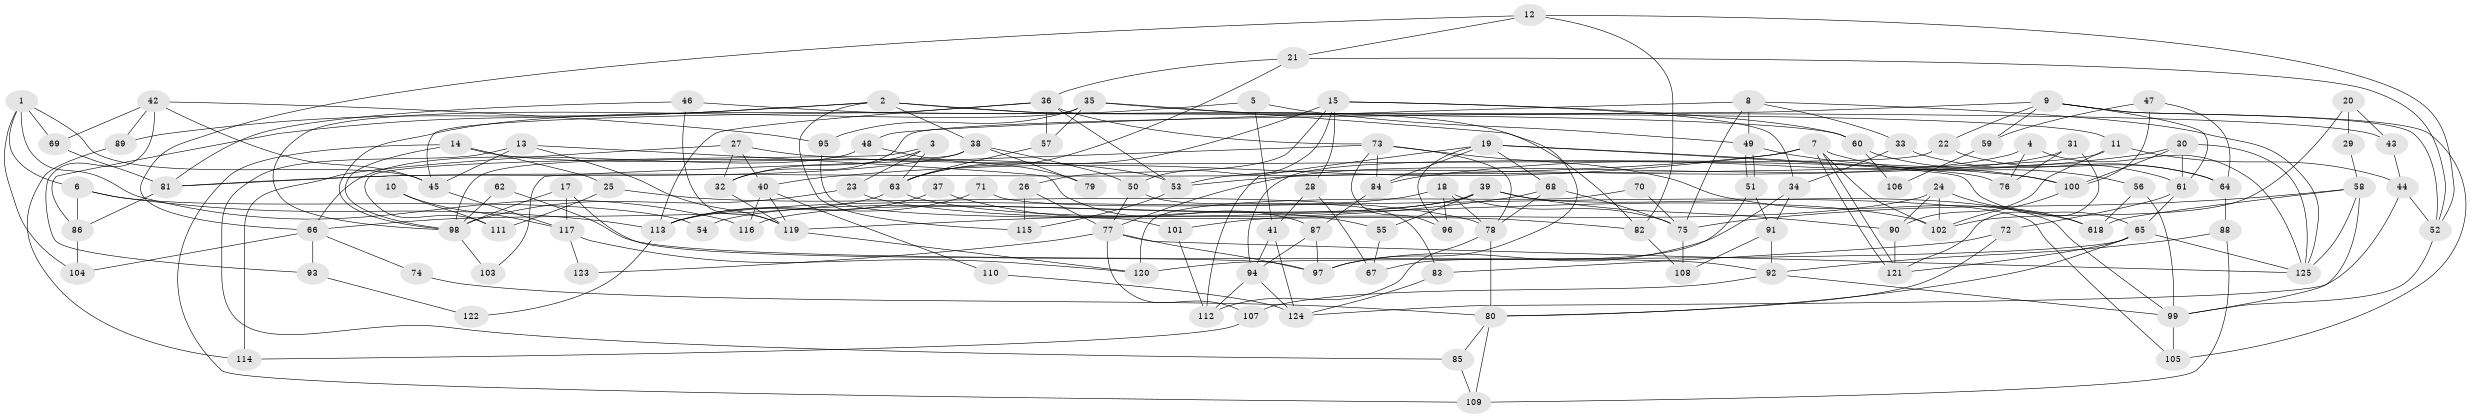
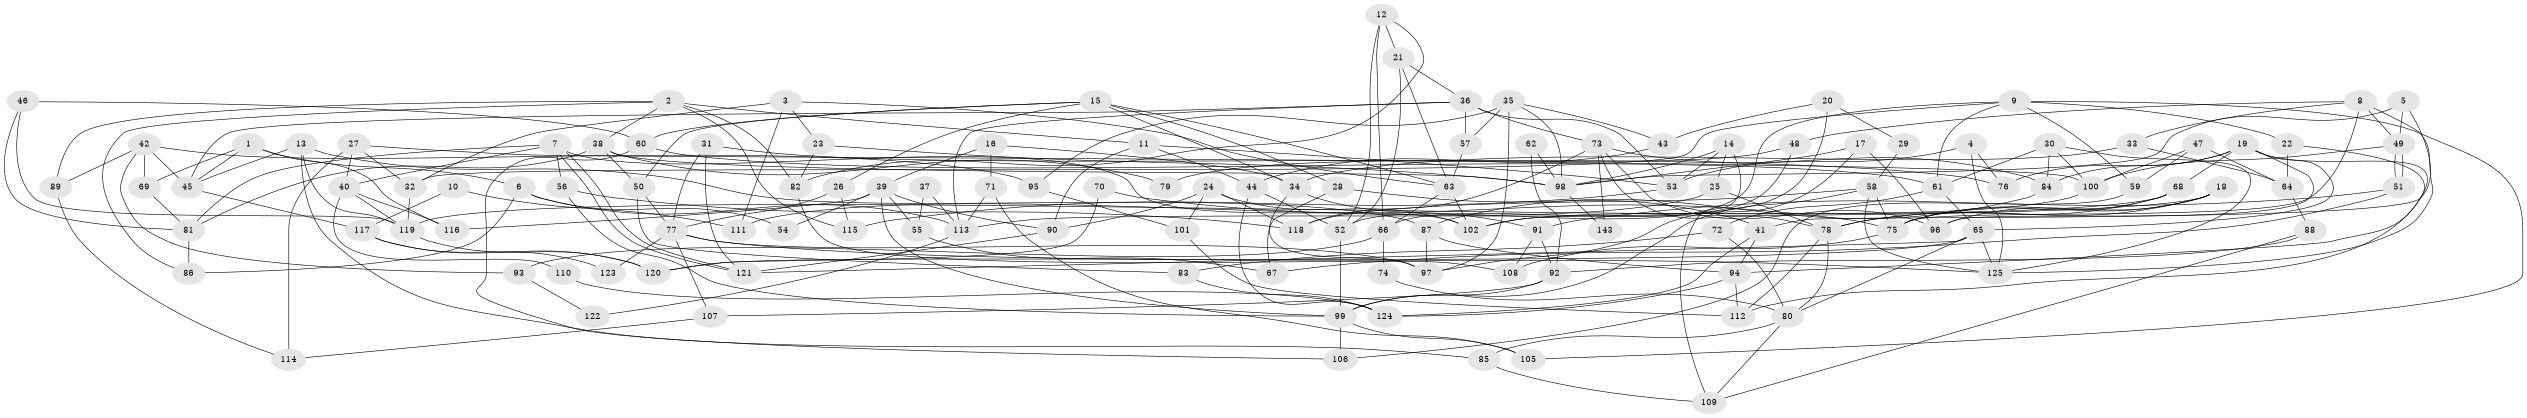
node "16": added
edge "17" -- "117": now "17" -- "96"
node "618": label "618" -> "118"
node "104": removed
node "103": label "103" -> "143"
edge "99" -- "106": added
